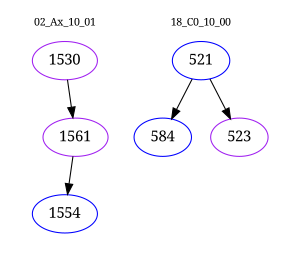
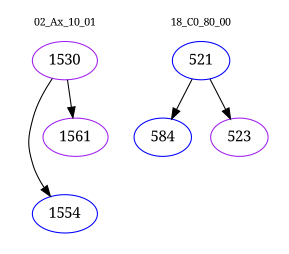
cluster "18_C0_10_00": label "18_C0_10_00" -> "18_C0_80_00"
edge "1561" -> "1554": now "1530" -> "1554"
